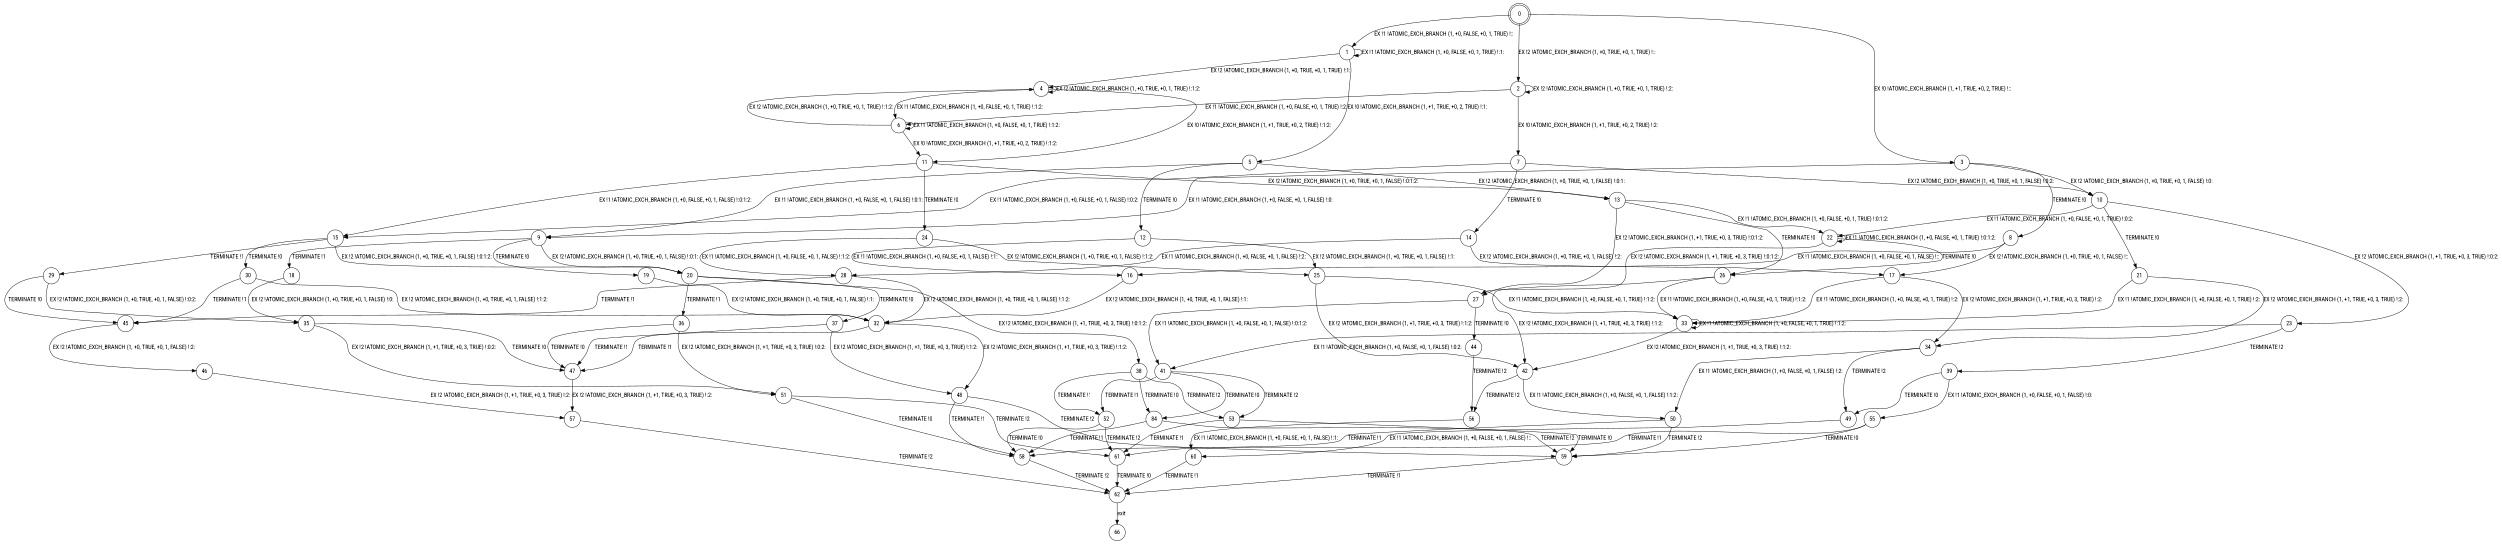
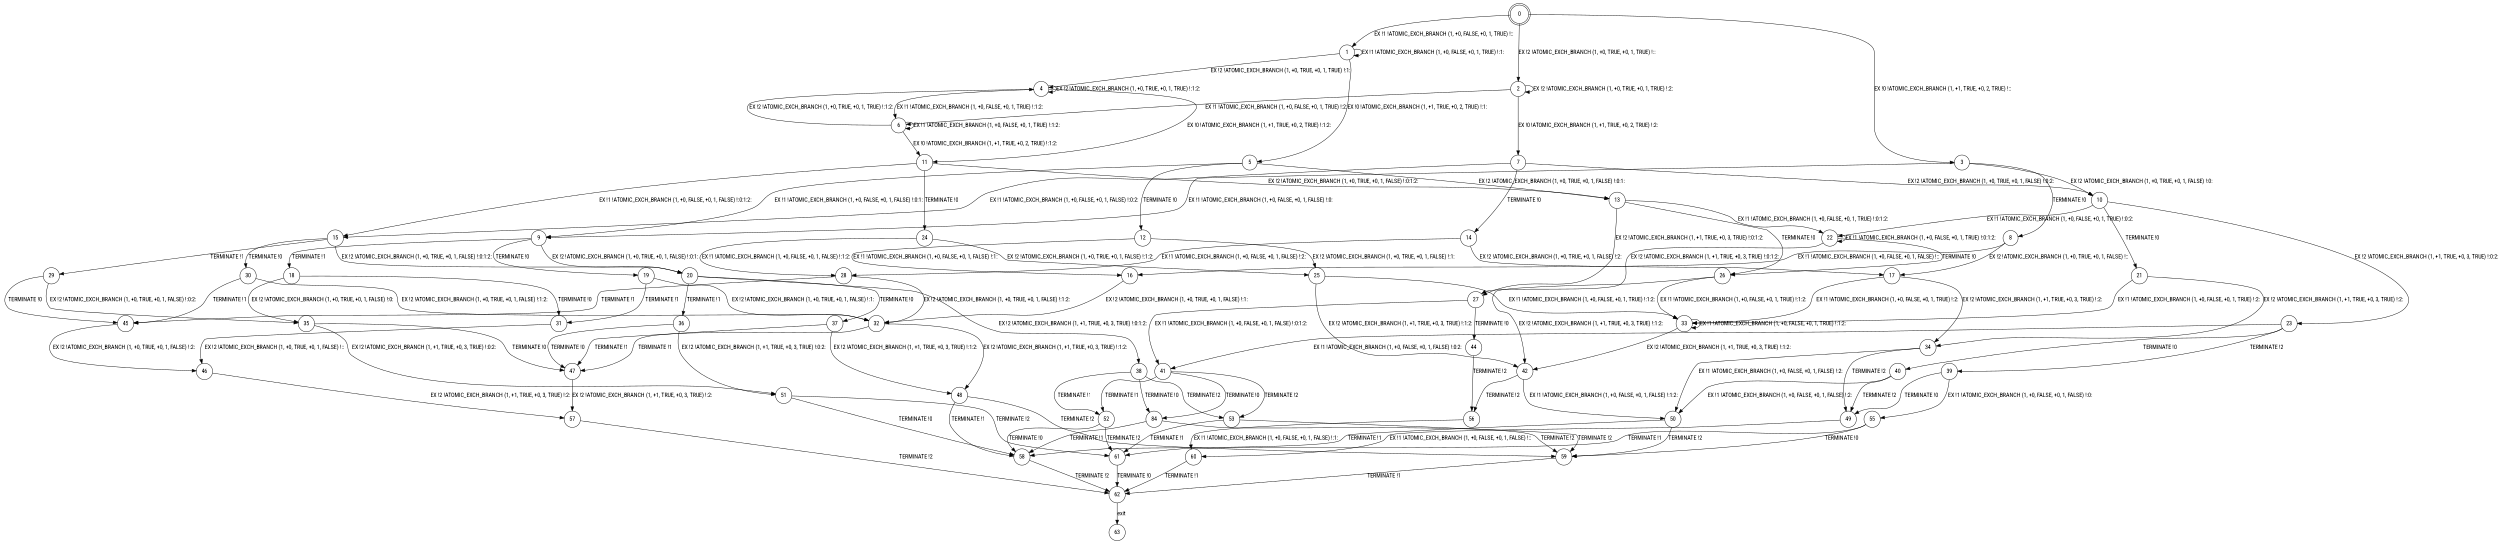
node "31": added
node "40": added
edge "53" -> "59": label "TERMINATE !0" -> "TERMINATE !2"
node "66": label "66" -> "63"
